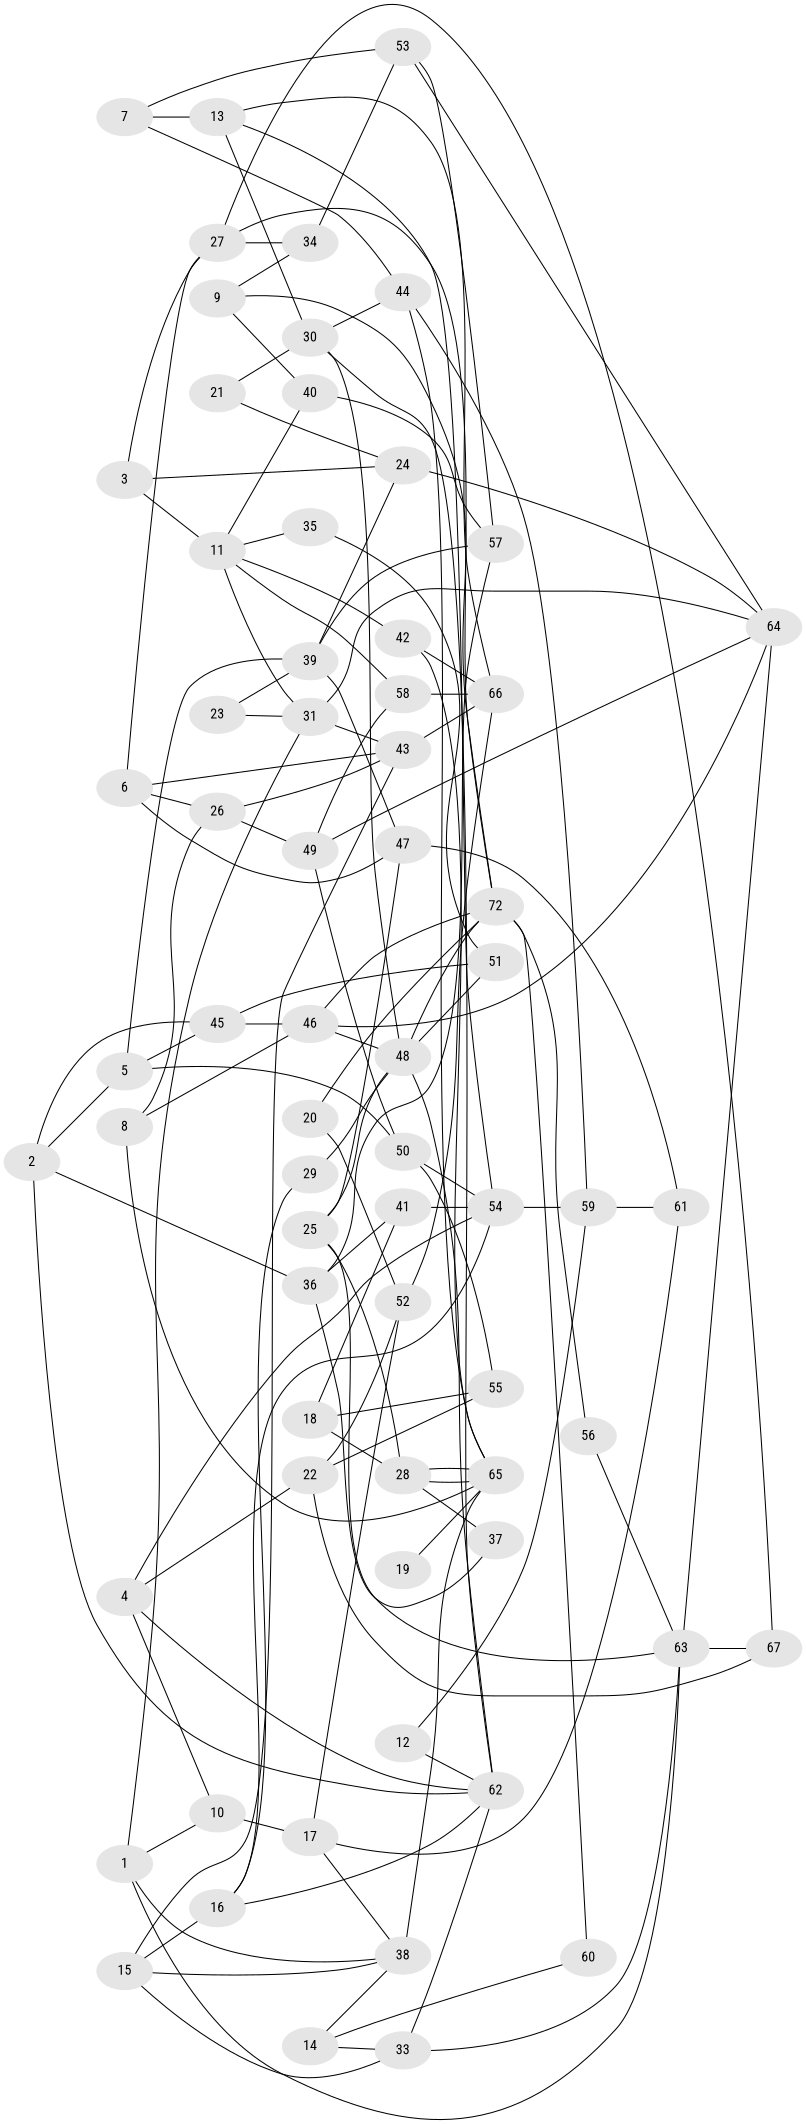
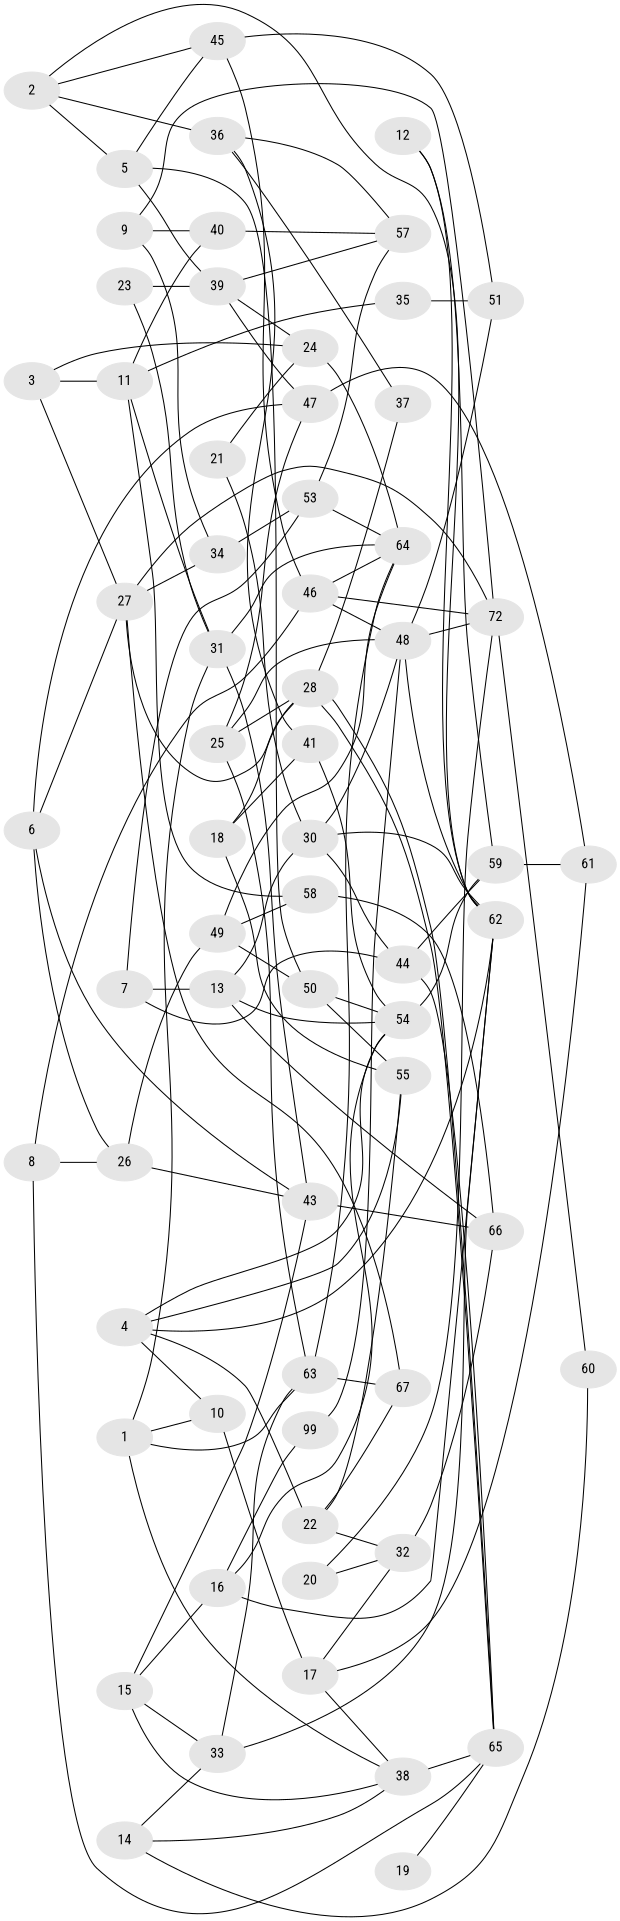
node "42": removed
edge "27" -- "28": added
node "29": label "29" -> "99"
edge "55" -- "4": added
node "52": label "52" -> "32"
node "56": removed
